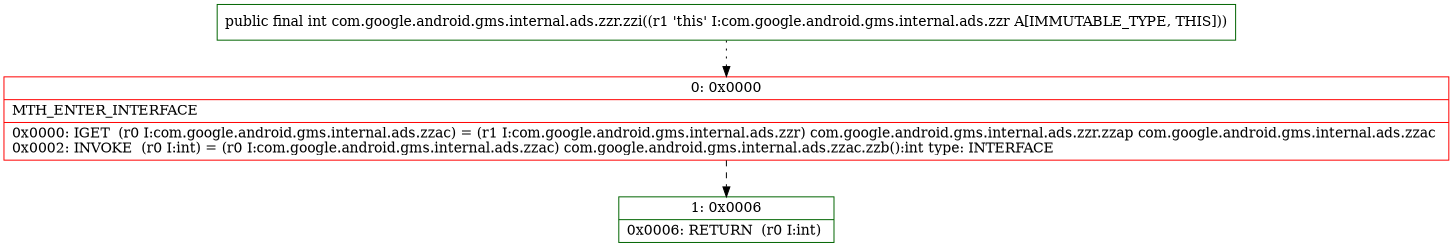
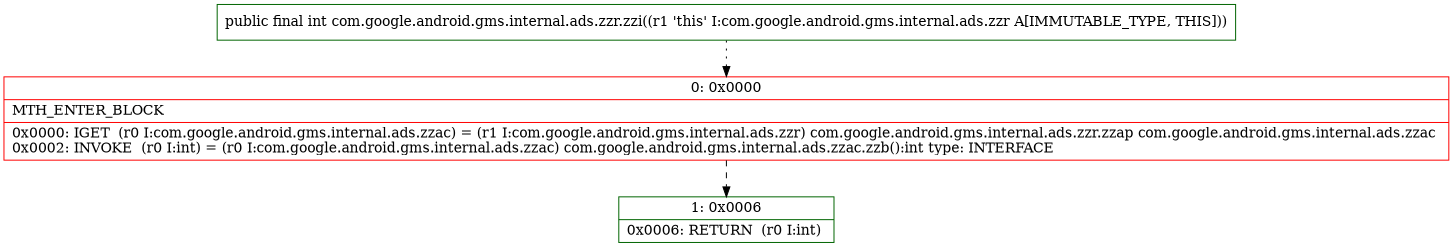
node "0: 0x0000": text "MTH_ENTER_INTERFACE" -> "MTH_ENTER_BLOCK"
